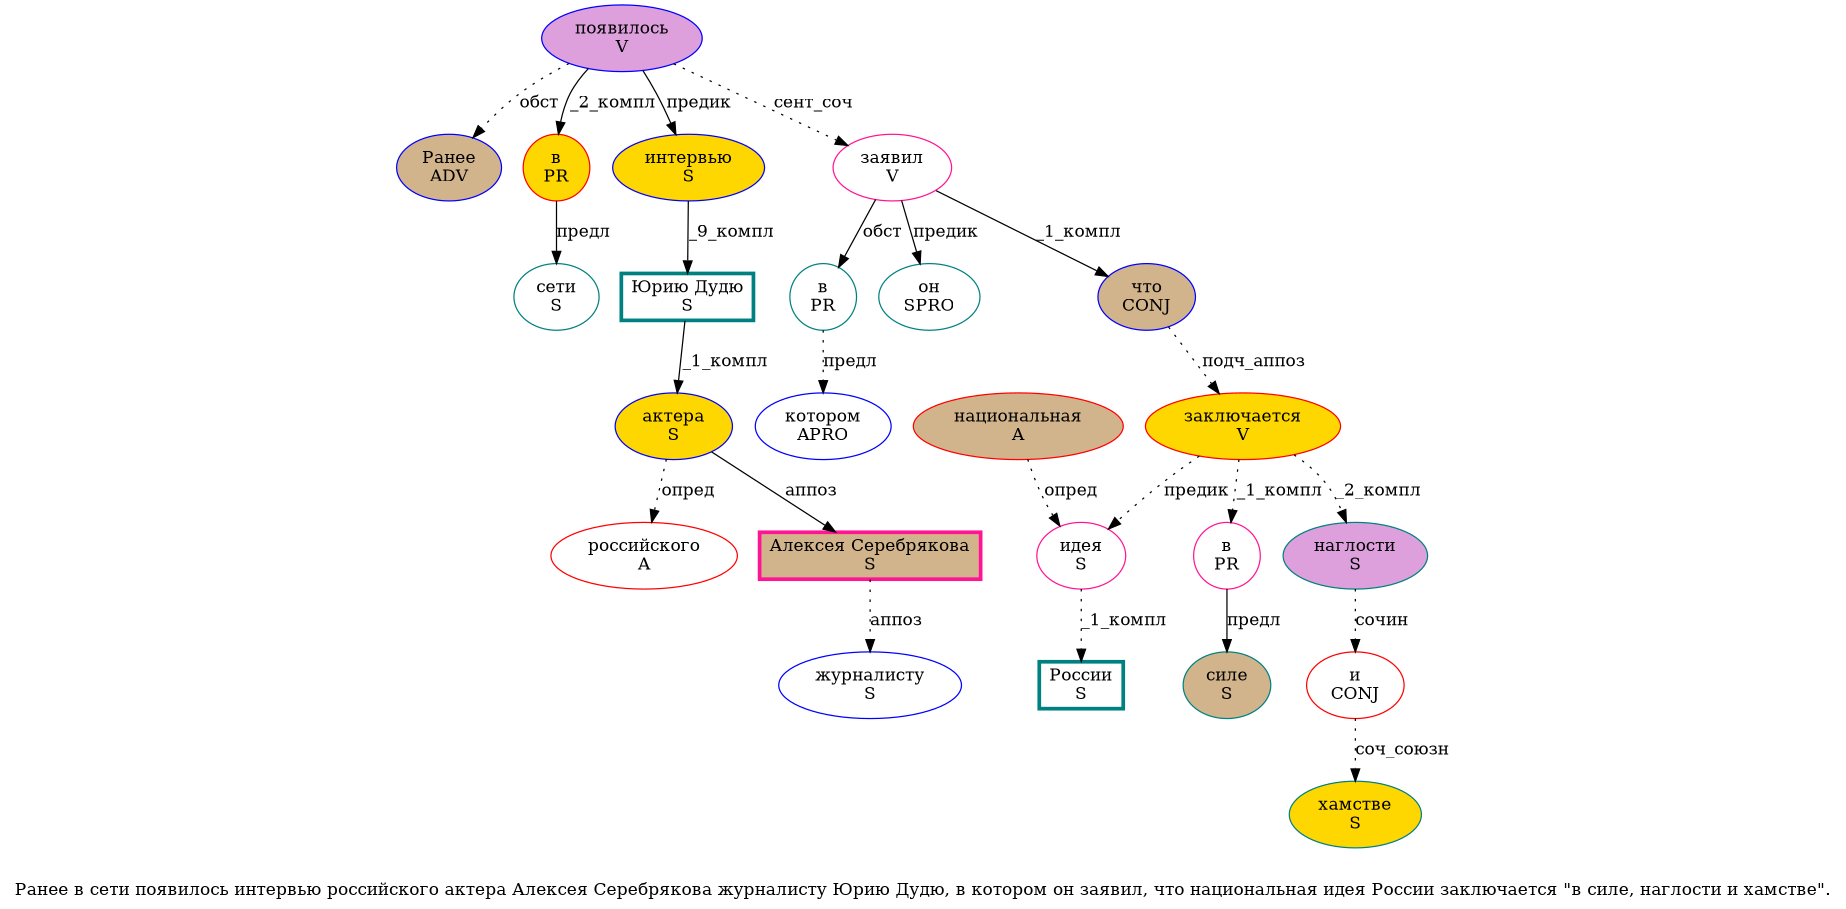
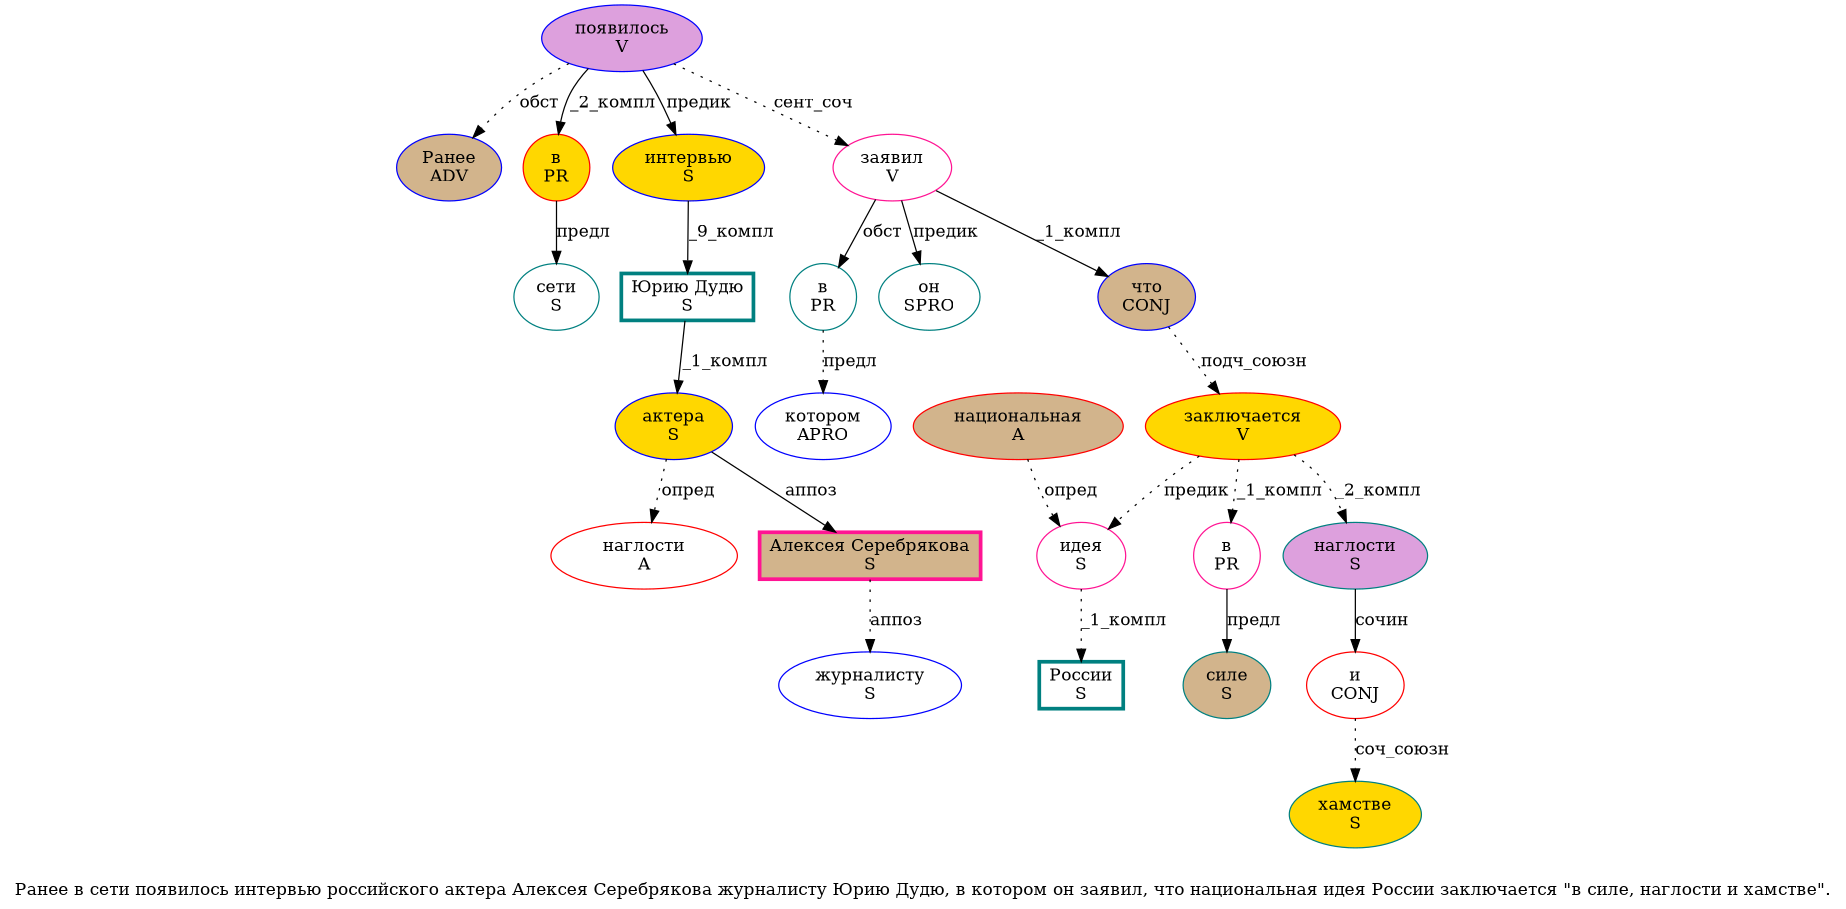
edge "что CONJ" -> "заключается V": label "подч_аппоз" -> "подч_союзн"
node "российского A": label "российского A" -> "наглости A"
edge "наглости S" -> "и CONJ": style dotted -> solid
